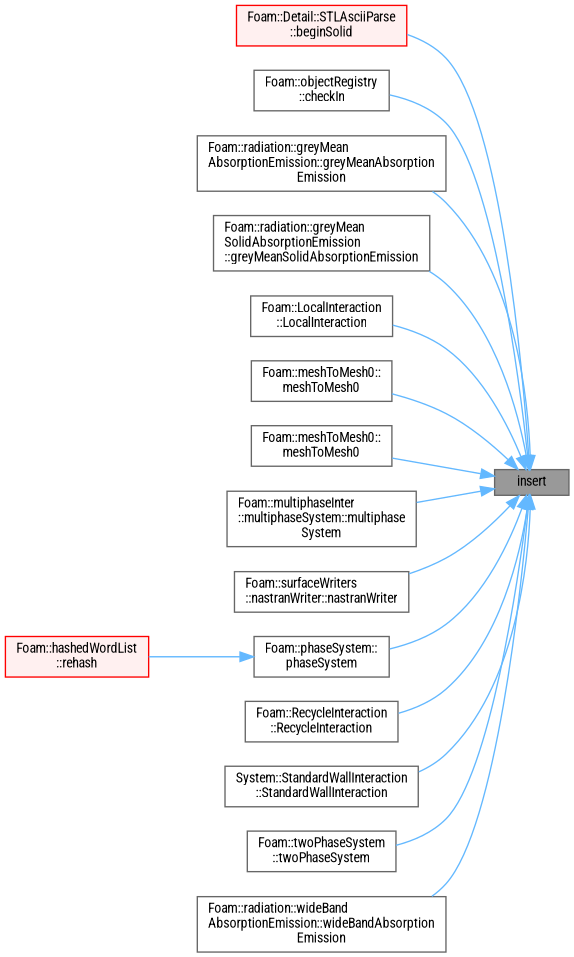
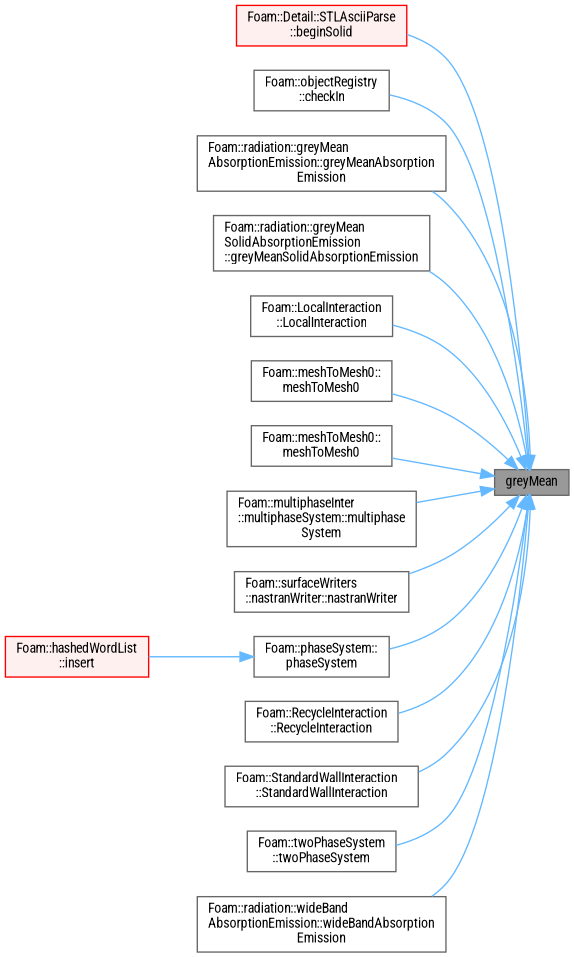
node "insert": label "insert" -> "greyMean"
node "Foam::hashedWordList ::rehash": label "Foam::hashedWordList ::rehash" -> "Foam::hashedWordList ::insert"
node "System::StandardWallInteraction ::StandardWallInteraction": label "System::StandardWallInteraction ::StandardWallInteraction" -> "Foam::StandardWallInteraction ::StandardWallInteraction"
